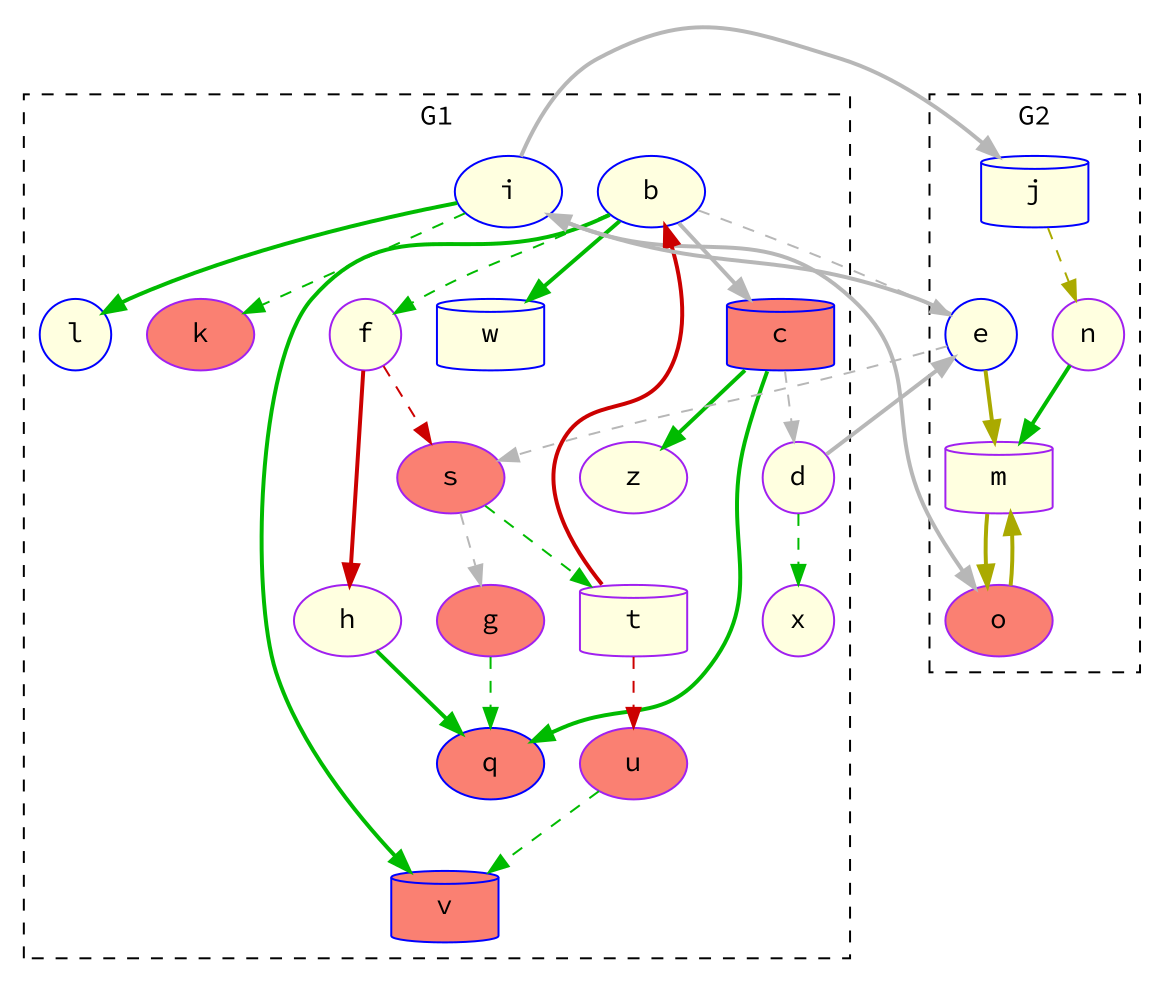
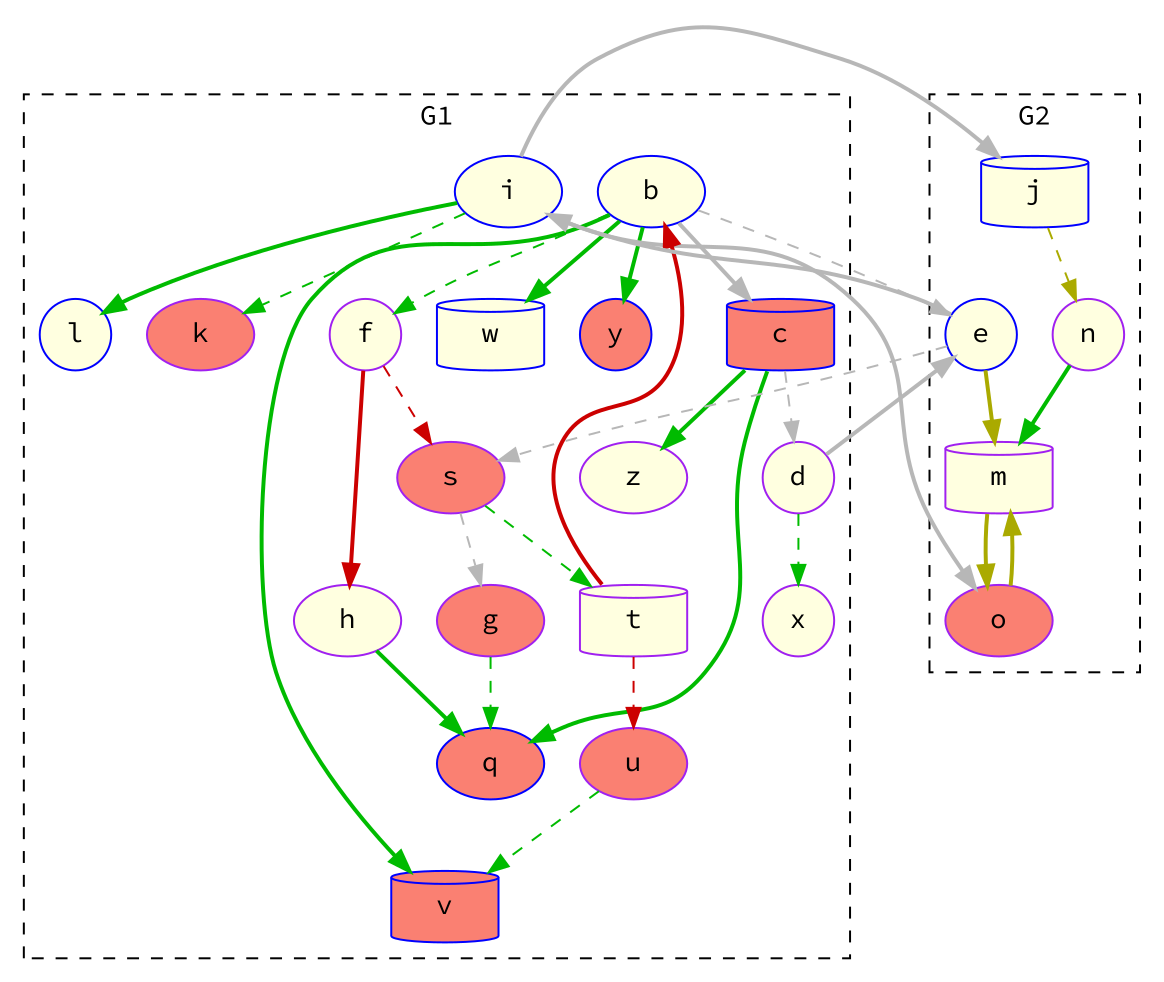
node "y": added
